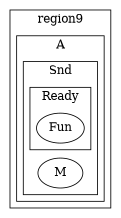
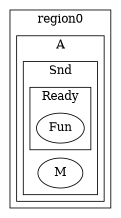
cluster "region9": label "region9" -> "region0"
